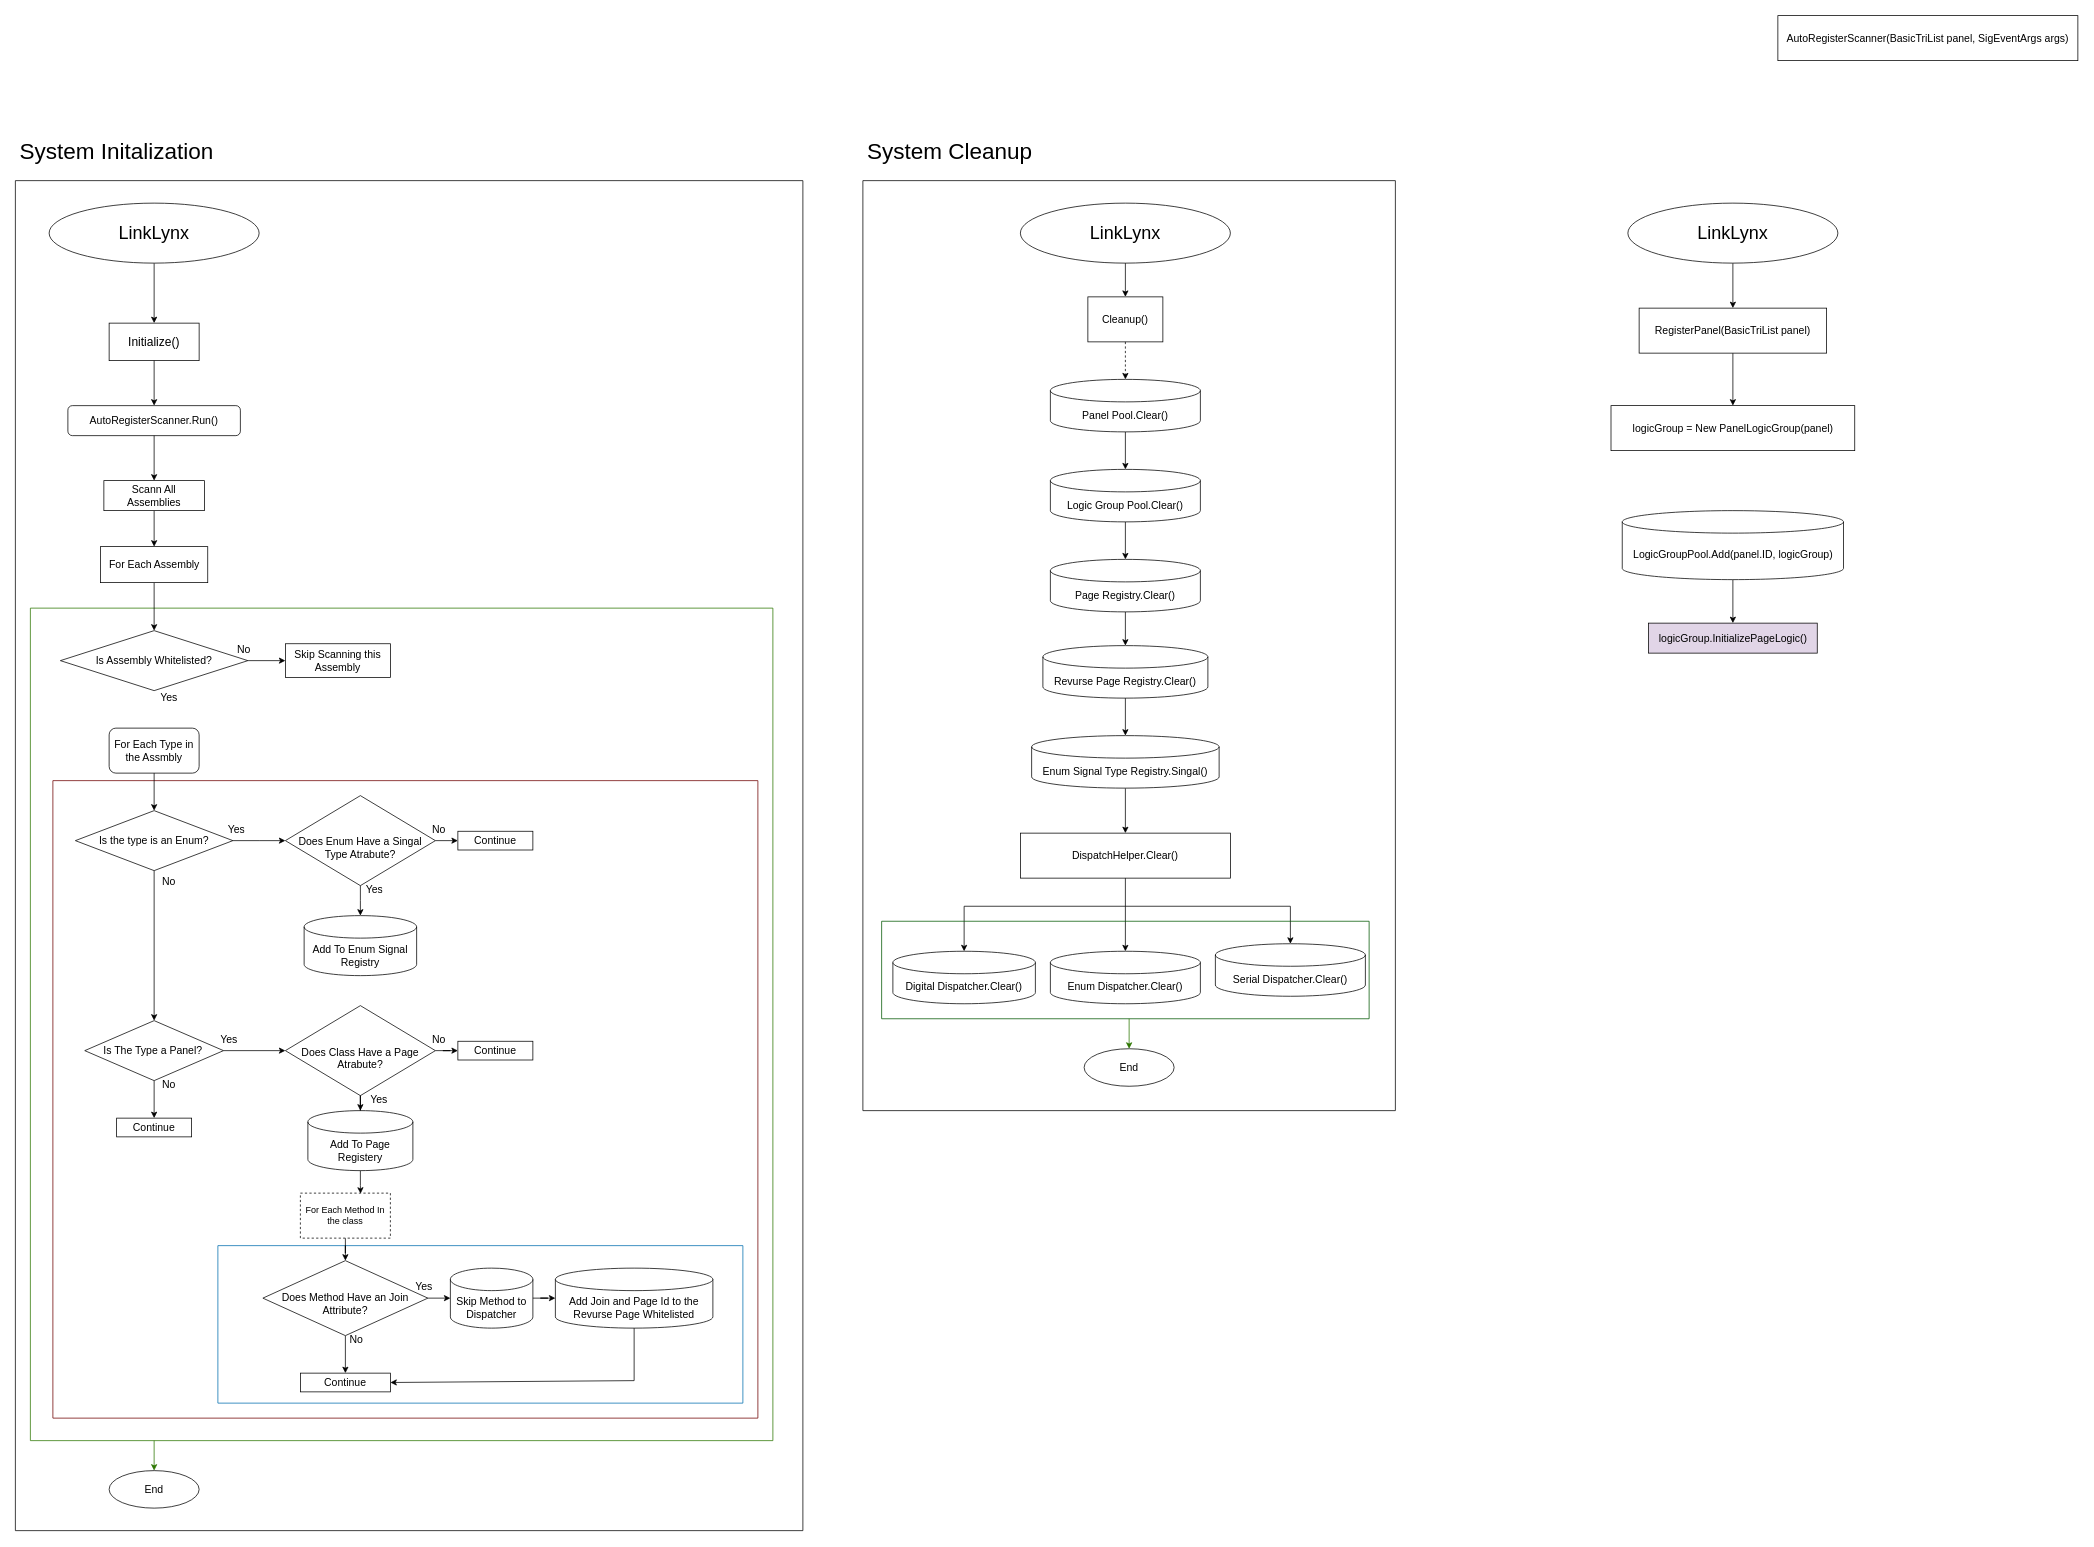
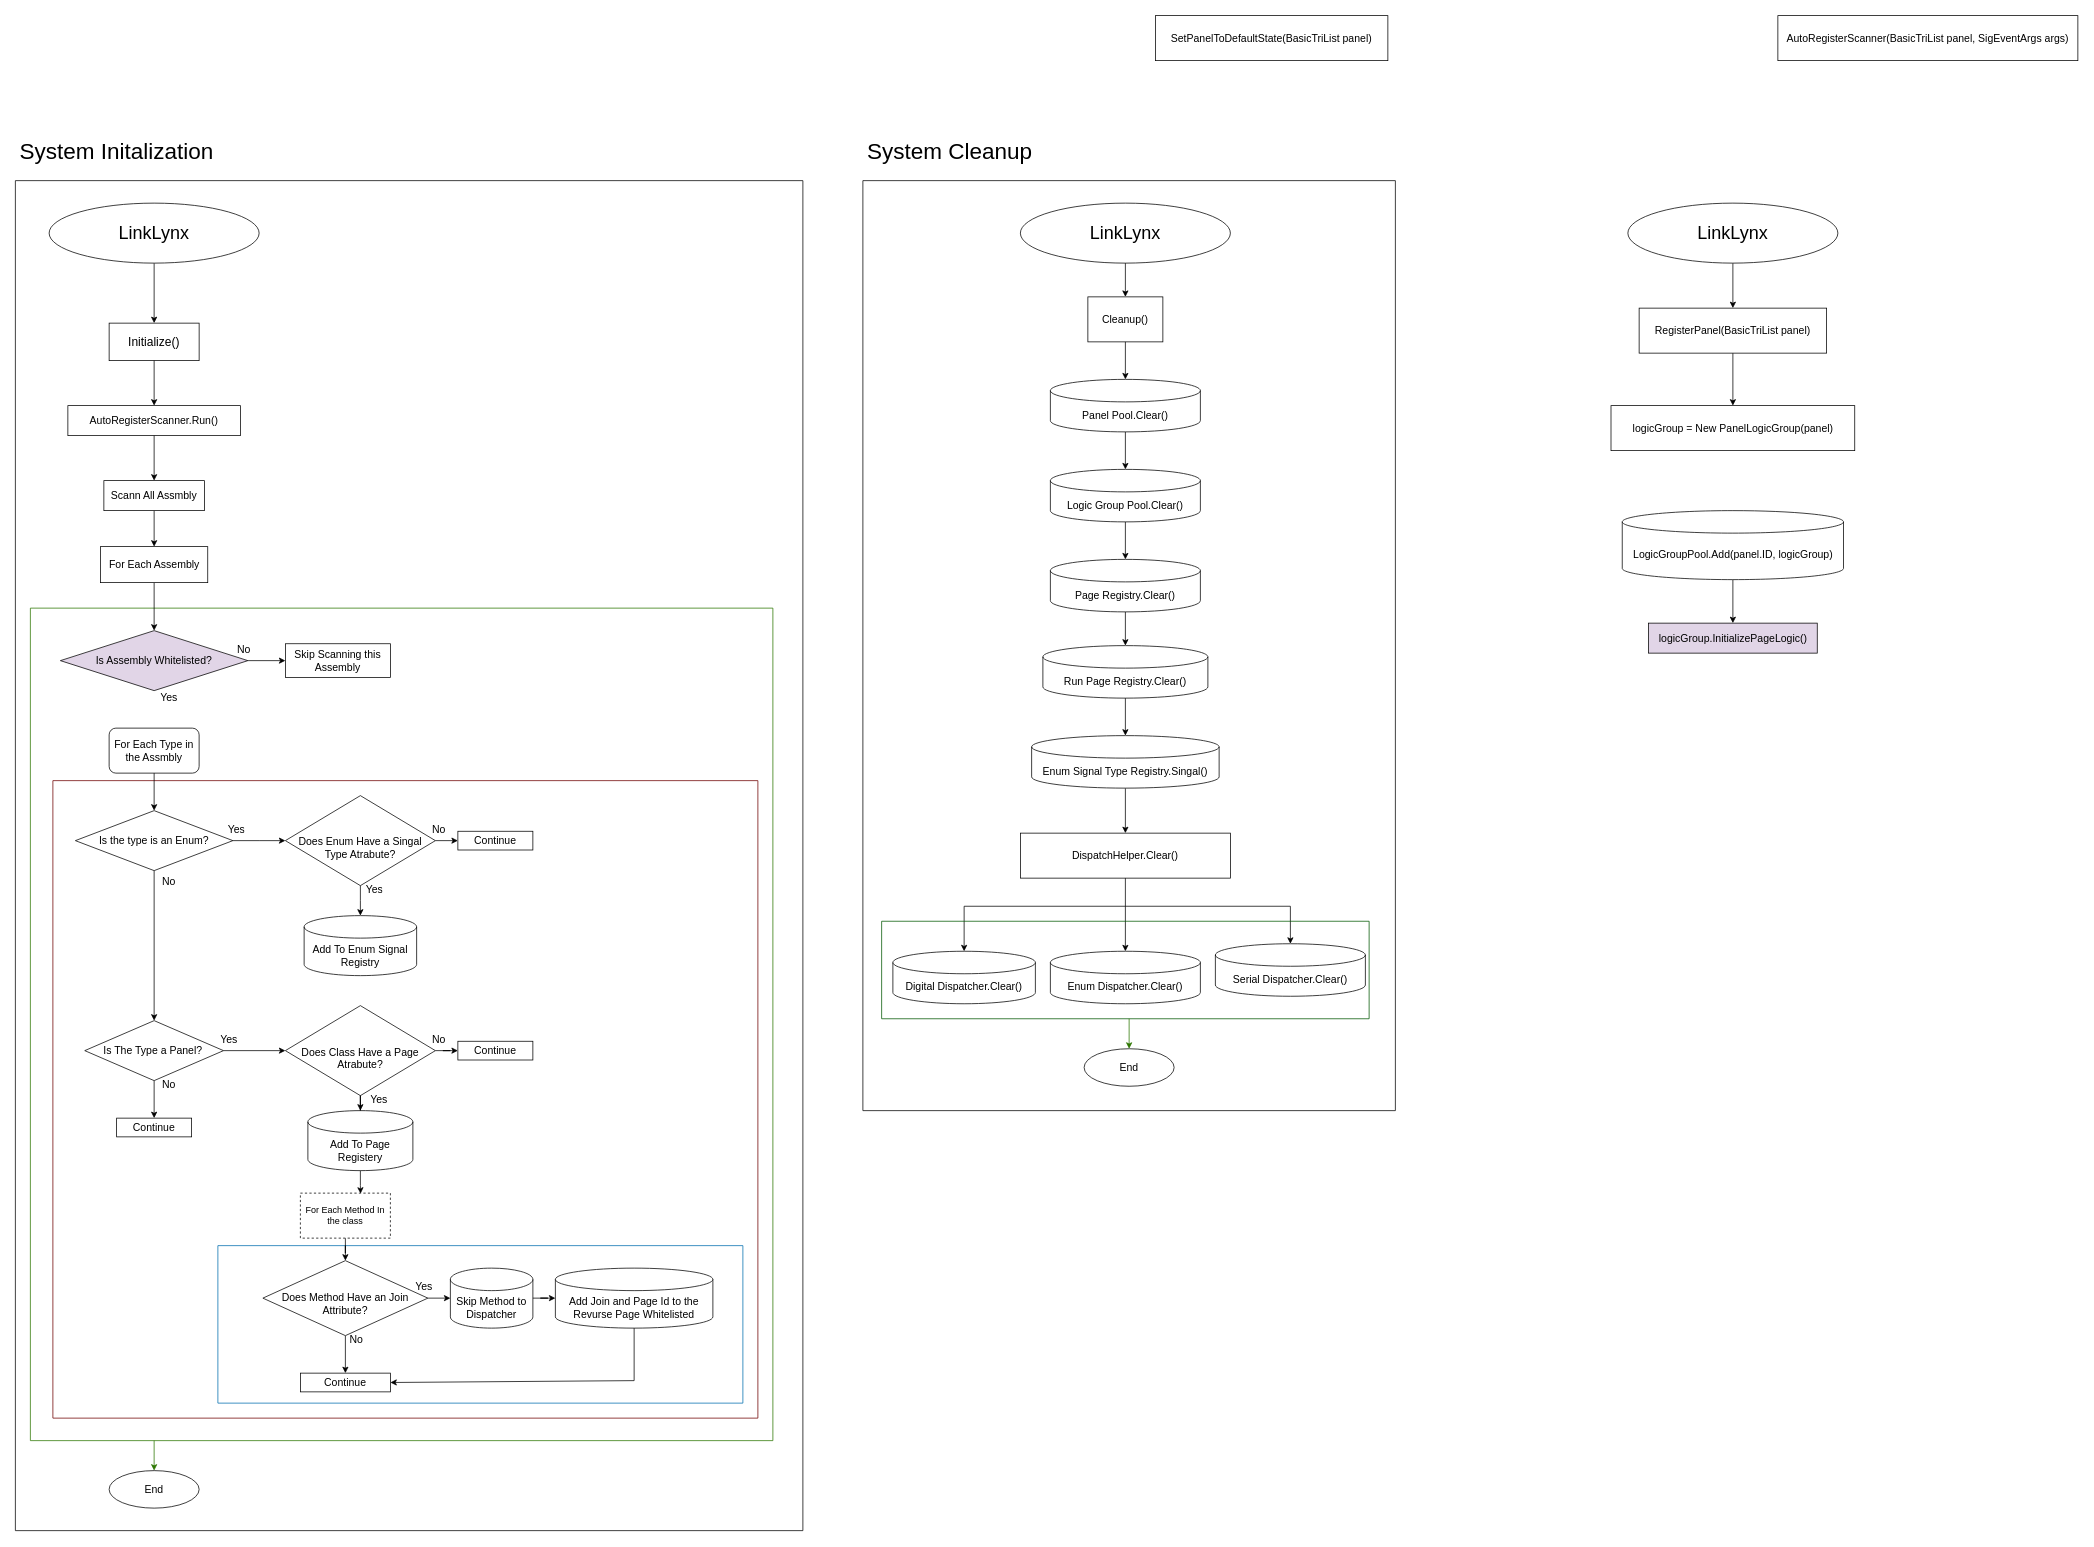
node "SetPanelToDefaultState(BasicTriList panel)": added
edge "Cleanup()" -> "Panel Pool.Clear()": style dashed -> solid
node "AutoRegisterScanner.Run()": shape rounded rectangle -> rectangle
node "Scann All Assemblies": label "Scann All Assemblies" -> "Scann All Assmbly"
node "Is Assembly Whitelisted?": fillcolor #ffffff -> #e1d5e7
node "Revurse Page Registry.Clear()": label "Revurse Page Registry.Clear()" -> "Run Page Registry.Clear()"
